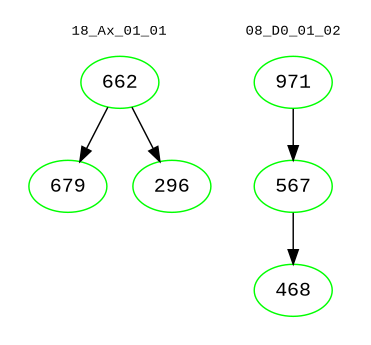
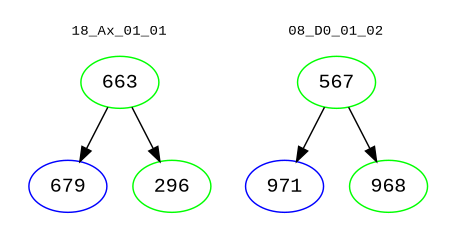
node "662": label "662" -> "663"
node "971": color green -> blue
edge "971" -> "567": reversed
node "679": color green -> blue
node "468": label "468" -> "968"
